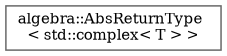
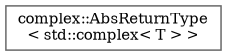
node "algebra::AbsReturnType < std::complex< T > >": label "algebra::AbsReturnType < std::complex< T > >" -> "complex::AbsReturnType < std::complex< T > >"
